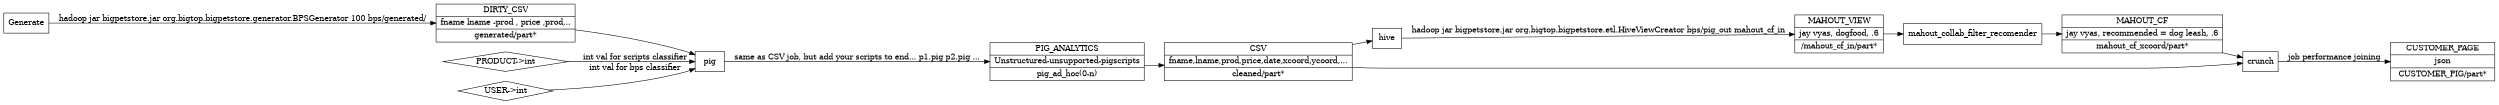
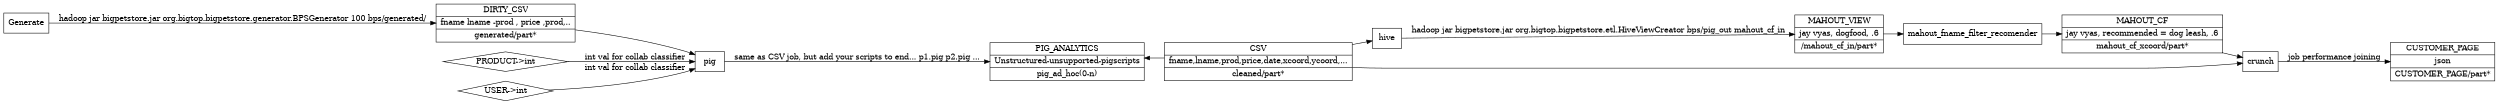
node "mahout_collab_filter_recomender": label "mahout_collab_filter_recomender" -> "mahout_fname_filter_recomender"
edge "PRODUCT->int" -> "pig": label "int val for scripts classifier" -> "int val for collab classifier"
edge "PIG_ANALYTICS" -> "CSV": reversed
edge "USER->int" -> "pig": label "int val for bps classifier" -> "int val for collab classifier"
node "CUSTOMER_PAGE": text "CUSTOMER_PIG/part*" -> "CUSTOMER_PAGE/part*"
